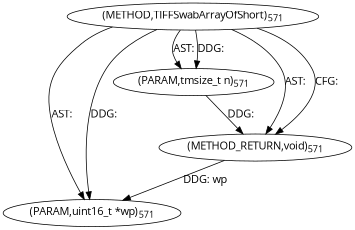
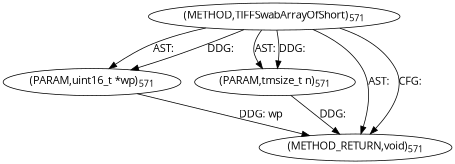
edge "(METHOD_RETURN,void)" -> "(PARAM,uint16_t *wp)": reversed
